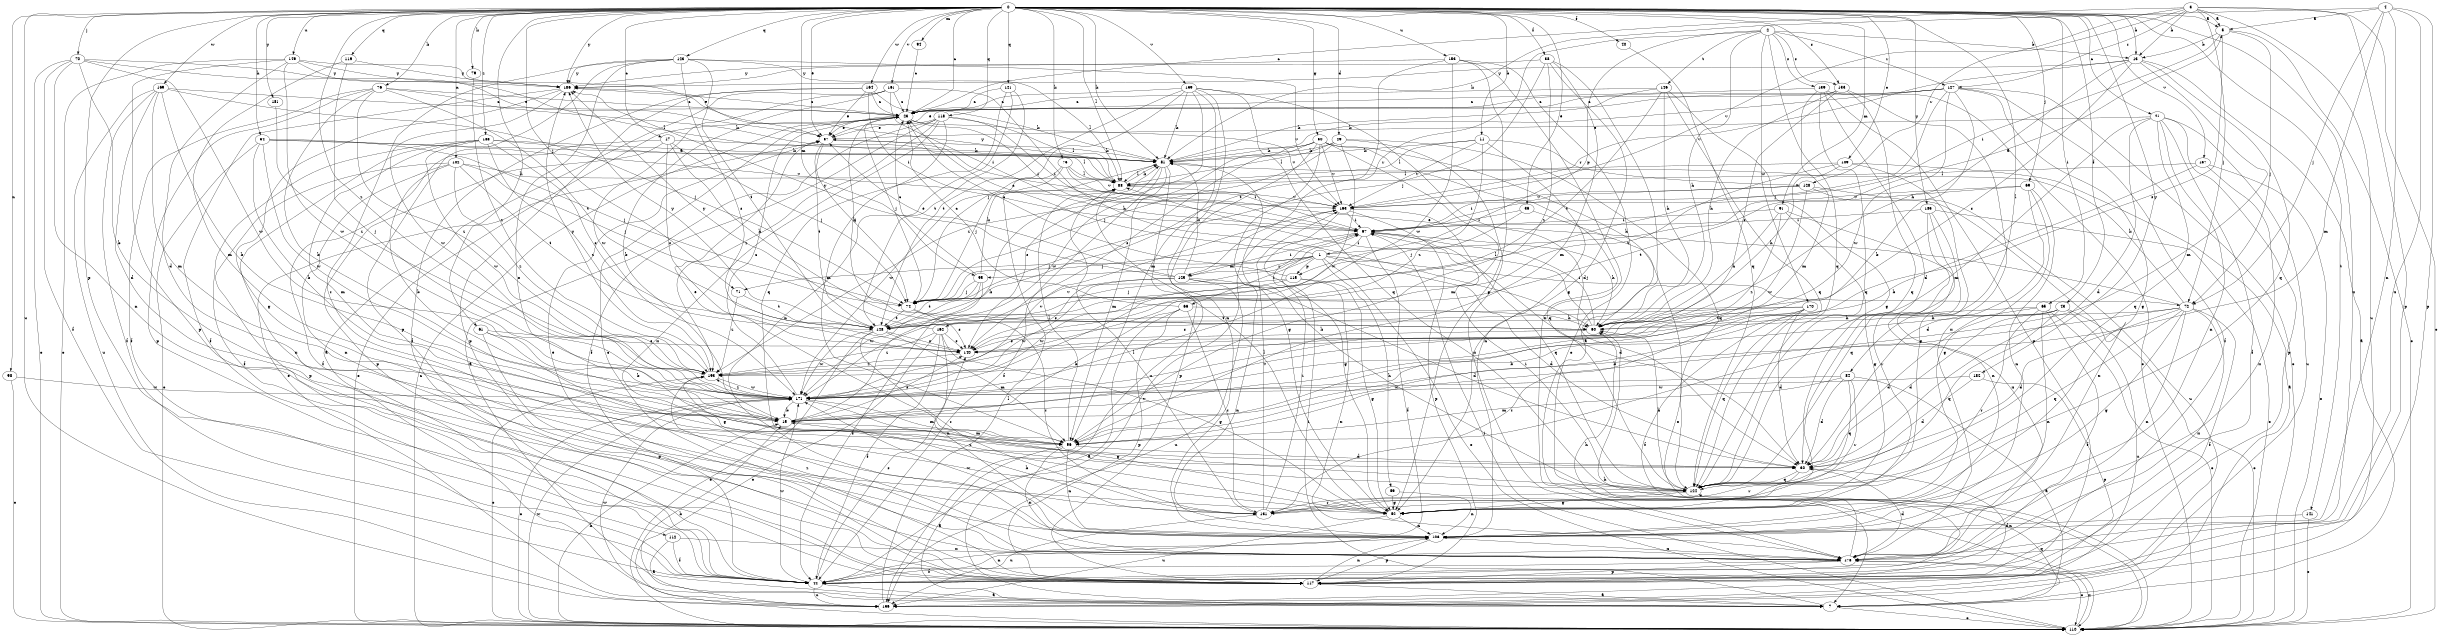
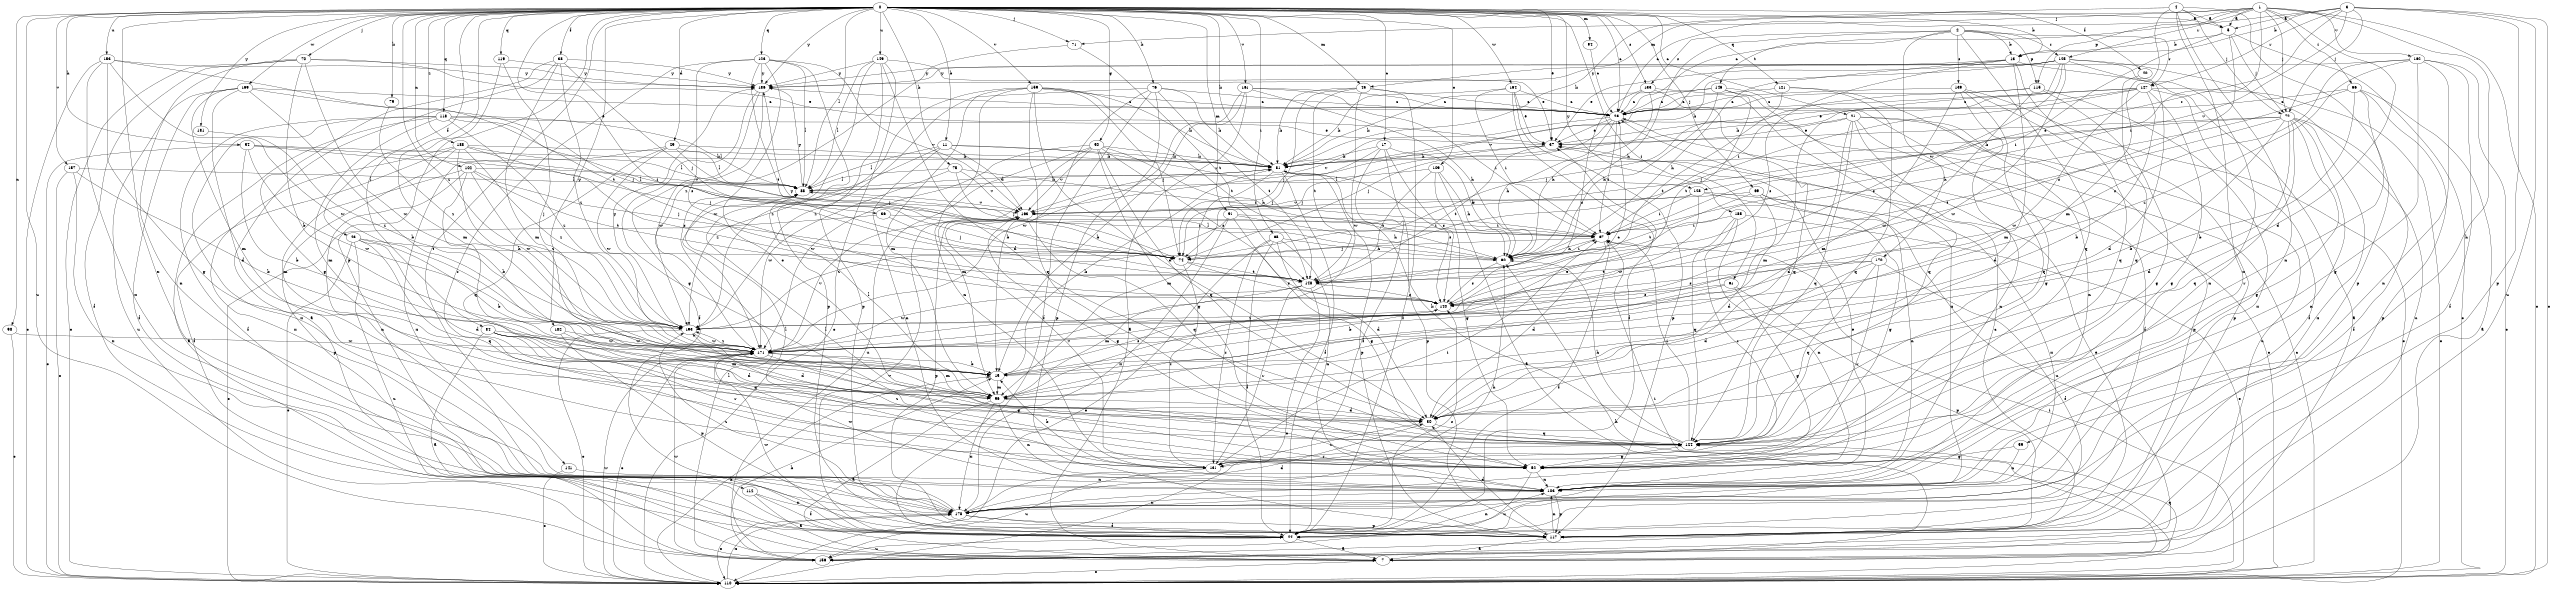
edge "54" -> "81": label "a" -> "k"
edge "67" -> "1": reversed
node "95": label "95" -> "45"
